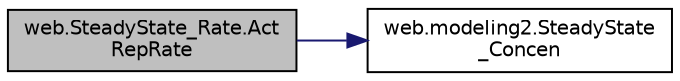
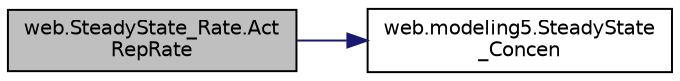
node "web.modeling2.SteadyState _Concen": label "web.modeling2.SteadyState _Concen" -> "web.modeling5.SteadyState _Concen"
